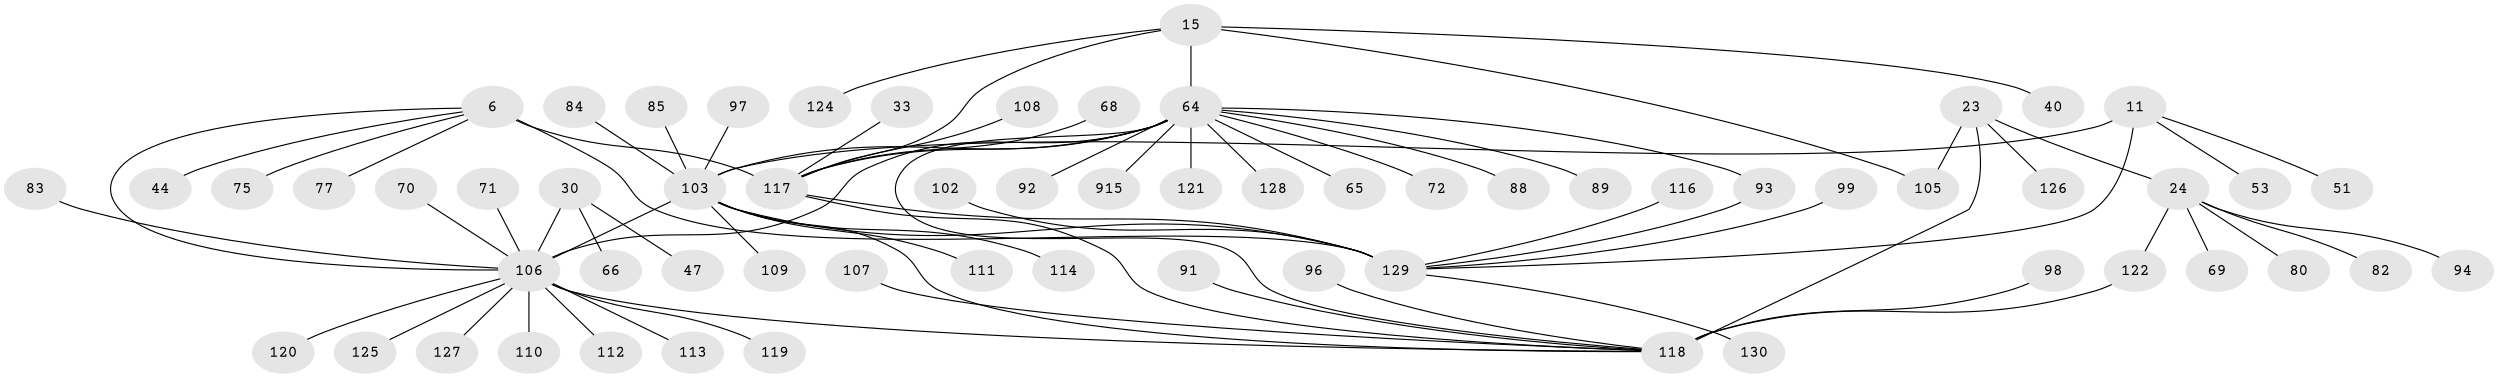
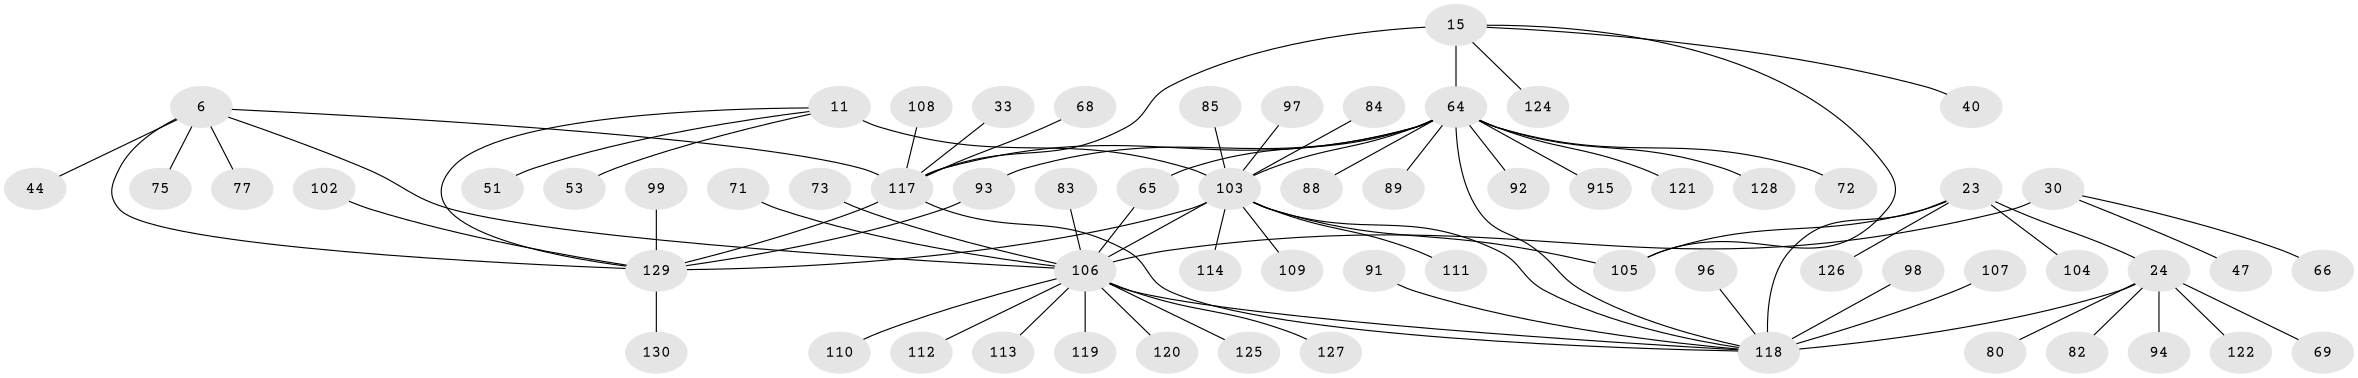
edge "64" -- "106": now "65" -- "106"
node "70": label "70" -> "73"
node "116": removed
edge "103" -- "105": added
node "104": added
edge "122" -- "118": now "24" -- "118"
